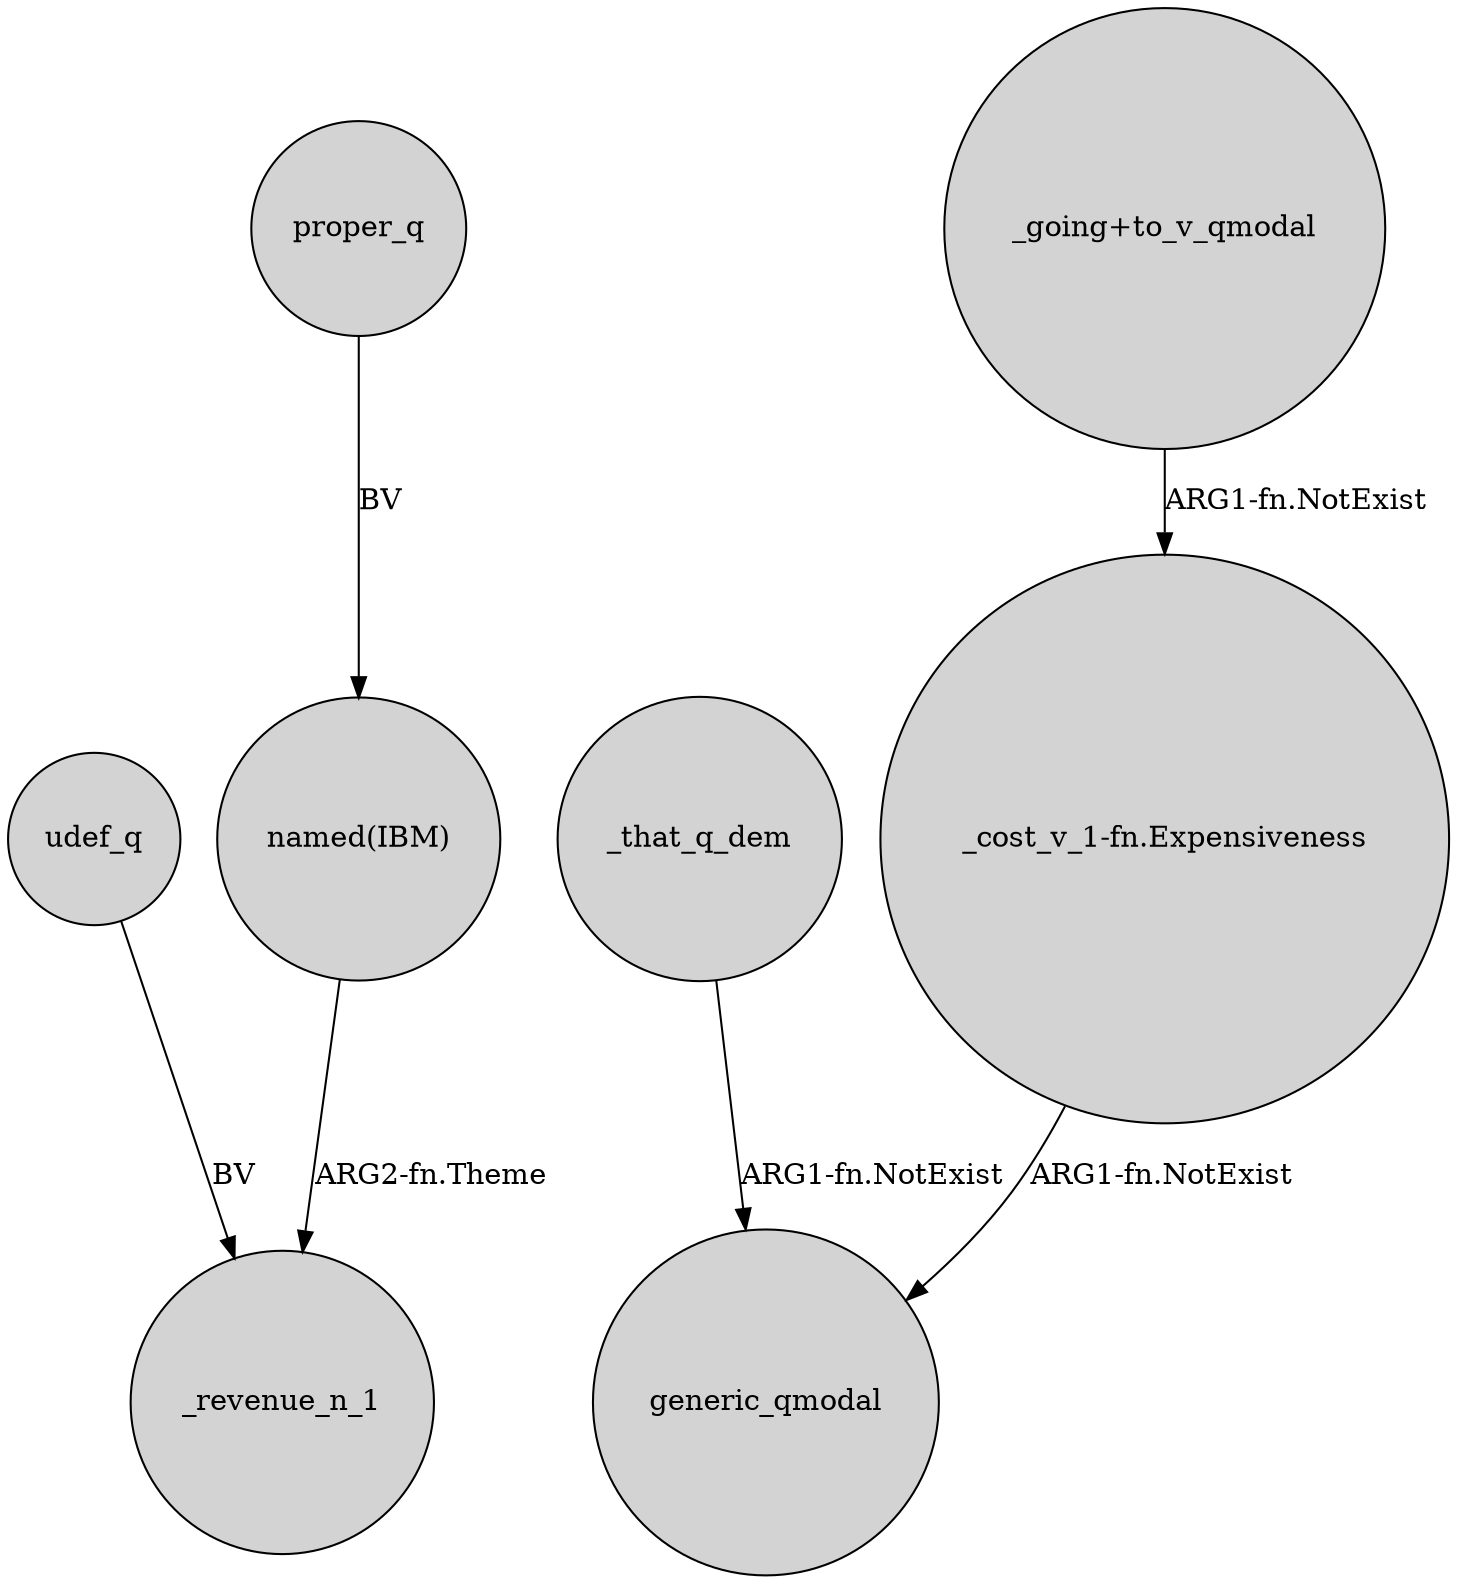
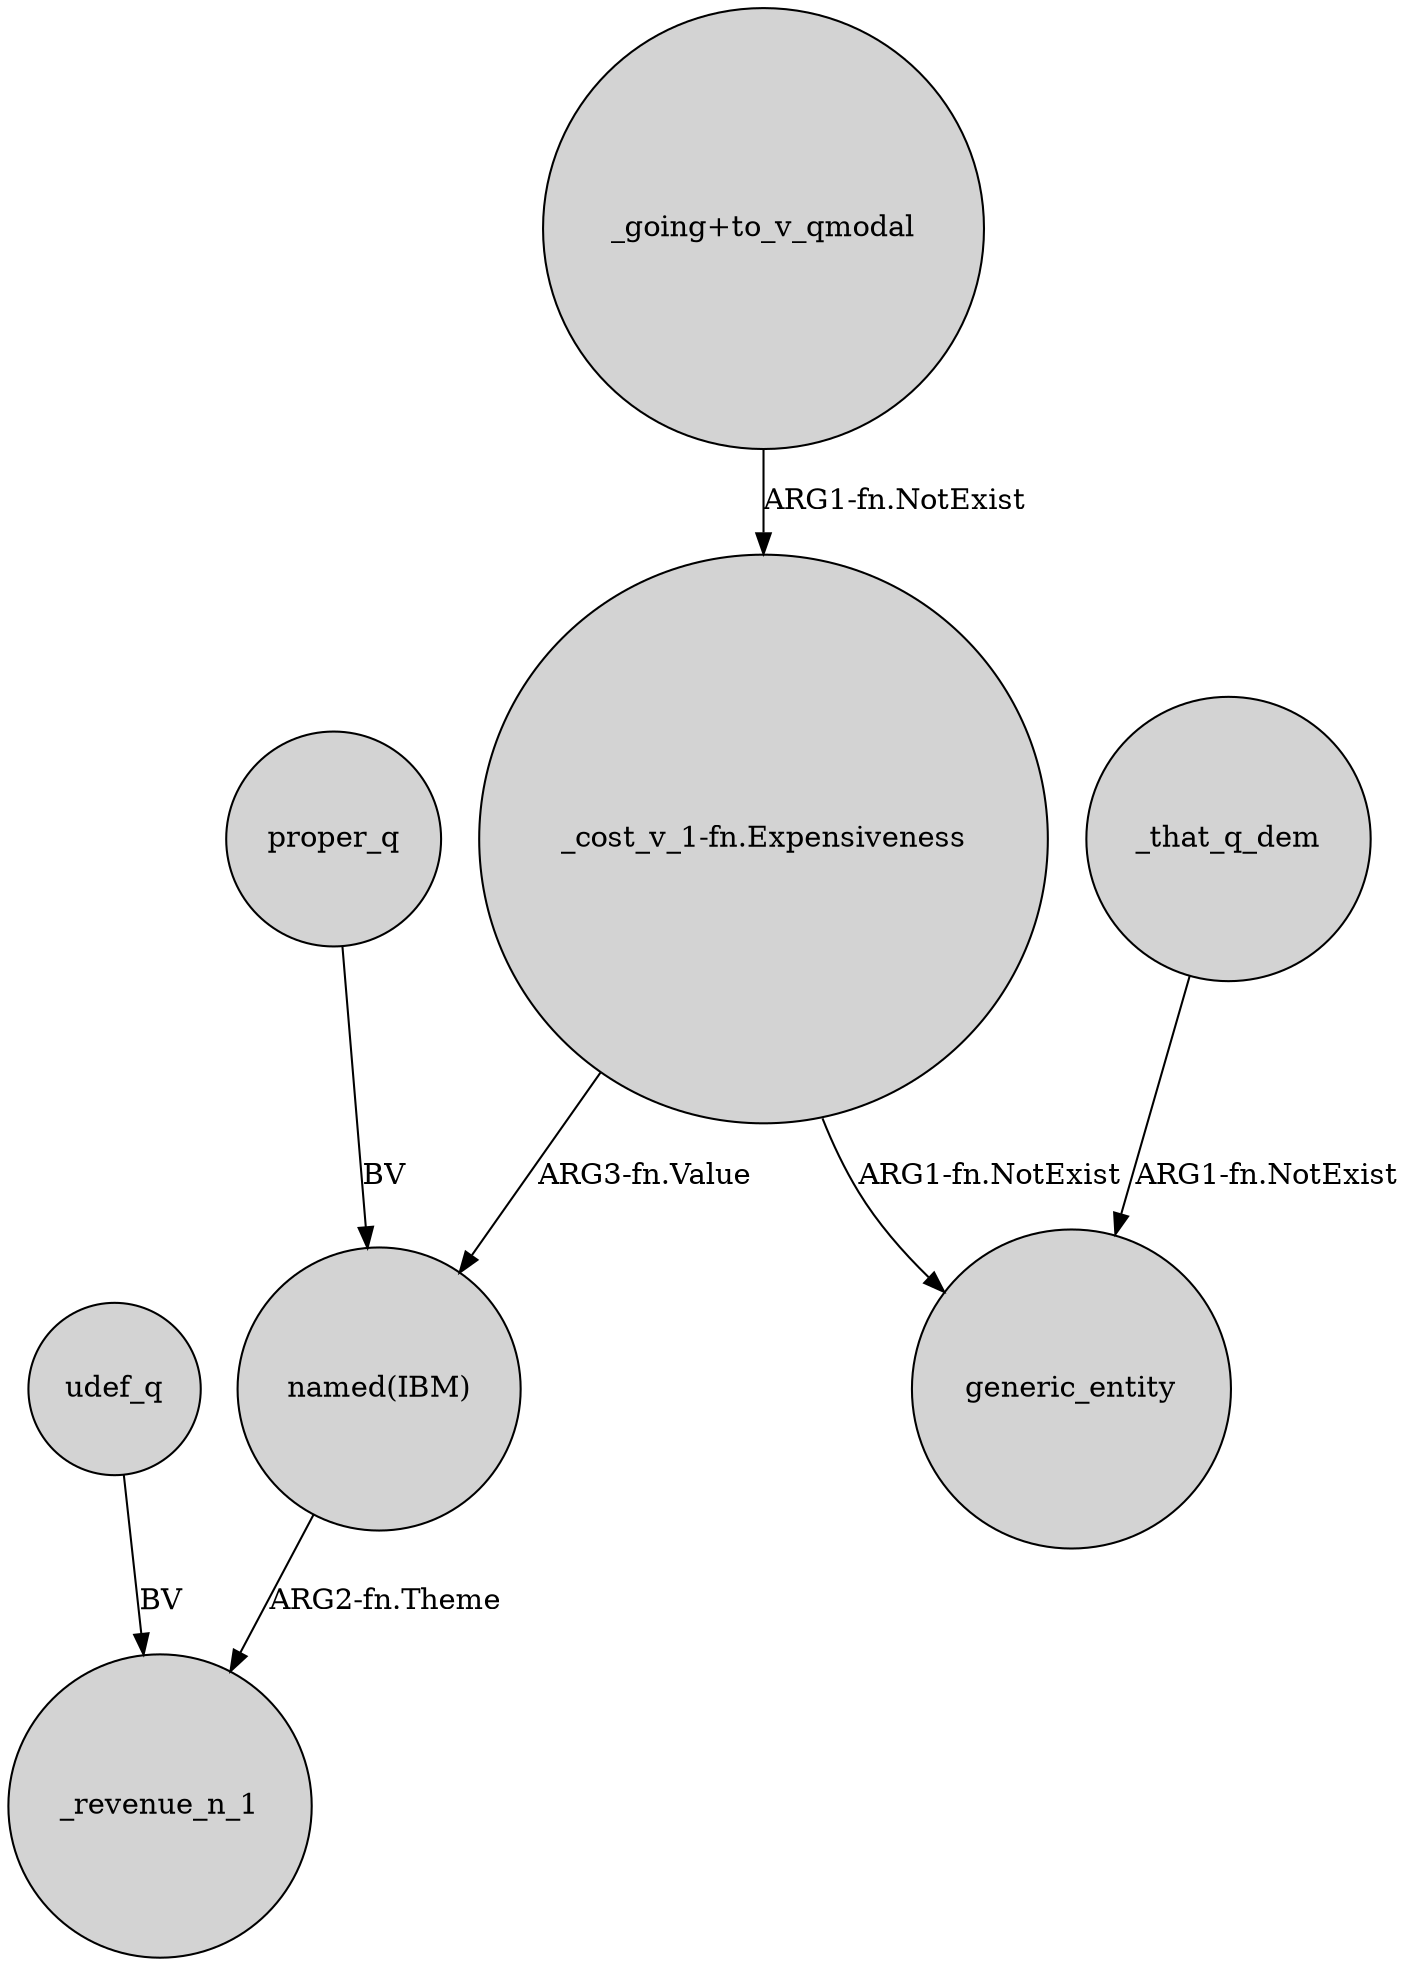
edge "_cost_v_1-fn.Expensiveness" -> "named(IBM)": added, label "ARG3-fn.Value"
node "generic_qmodal": label "generic_qmodal" -> "generic_entity"
